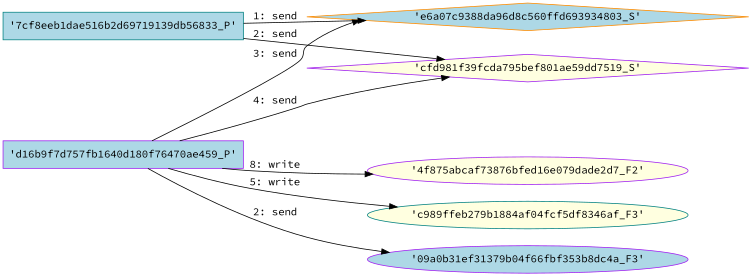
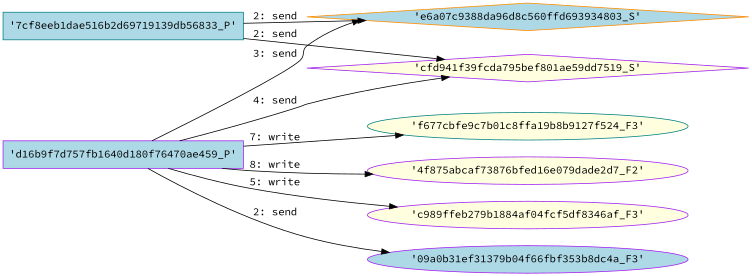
edge "'7cf8eeb1dae516b2d69719139db56833_P'" -> "'e6a07c9388da96d8c560ffd693934803_S'": label "1: send" -> "2: send"
node "'cfd981f39fcda795bef801ae59dd7519_S'": label "'cfd981f39fcda795bef801ae59dd7519_S'" -> "'cfd941f39fcda795bef801ae59dd7519_S'"
node "'f677cbfe9c7b01c8ffa19b8b9127f524_F3'": added
node "'c989ffeb279b1884af04fcf5df8346af_F3'": color teal -> purple
